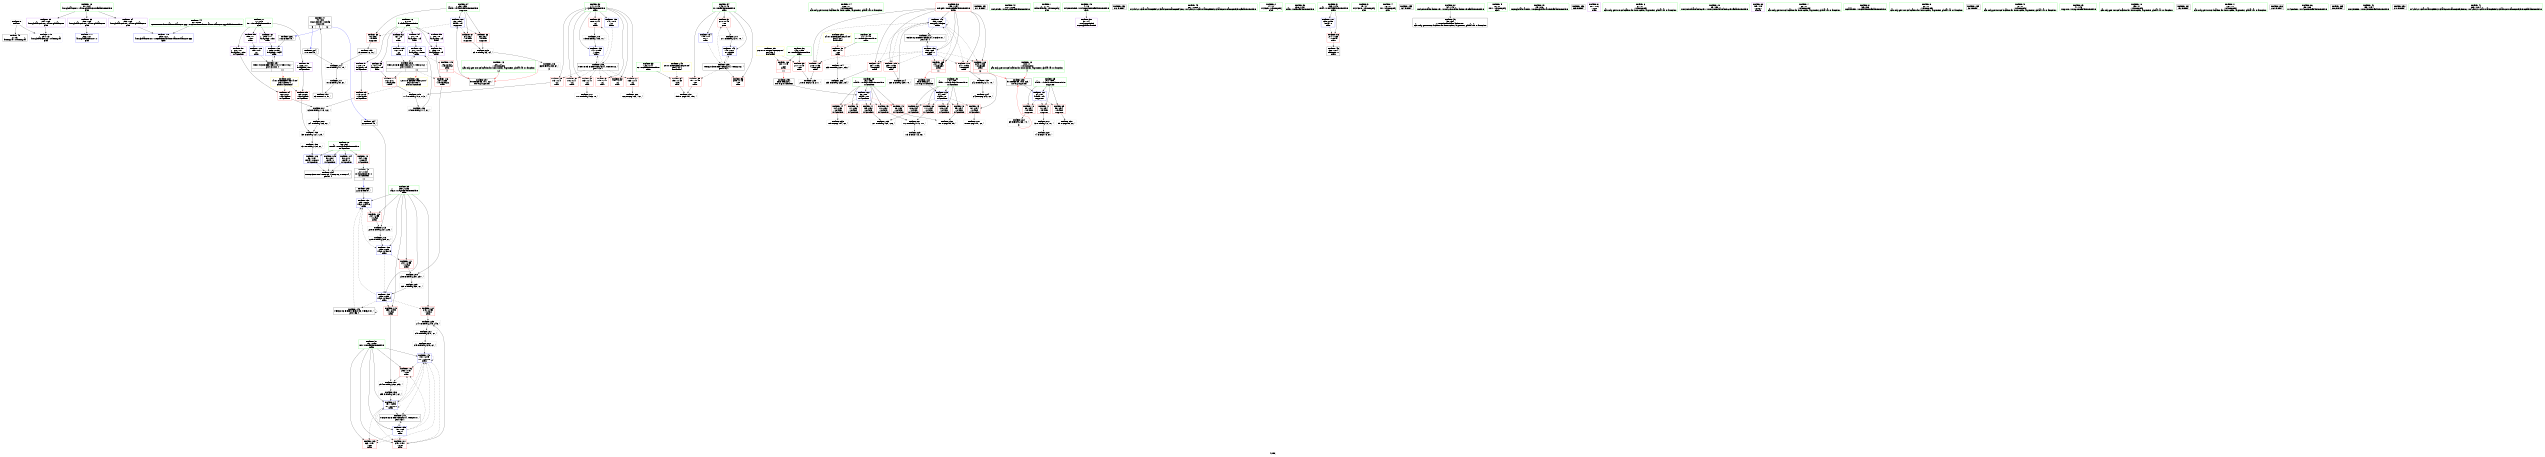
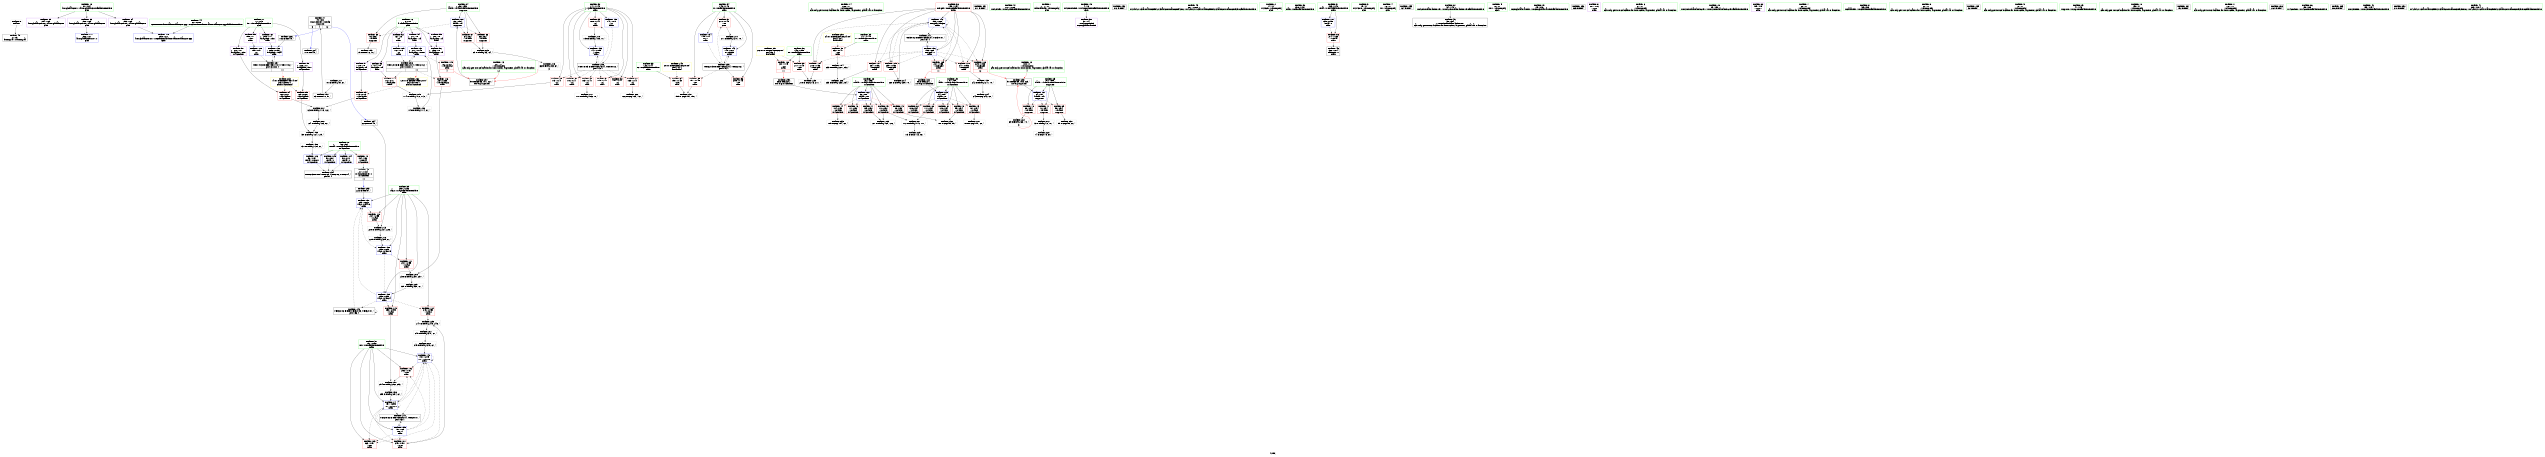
node "NodeID: 62": text "handle" -> "main"
node "NodeID: 119": removed
node "NodeID: 214": removed
edge "NodeID: 108" -> "NodeID: 79": now "NodeID: 29" -> "NodeID: 79"
edge "NodeID: 82" -> "NodeID: 203": now "NodeID: 75" -> "NodeID: 203"
